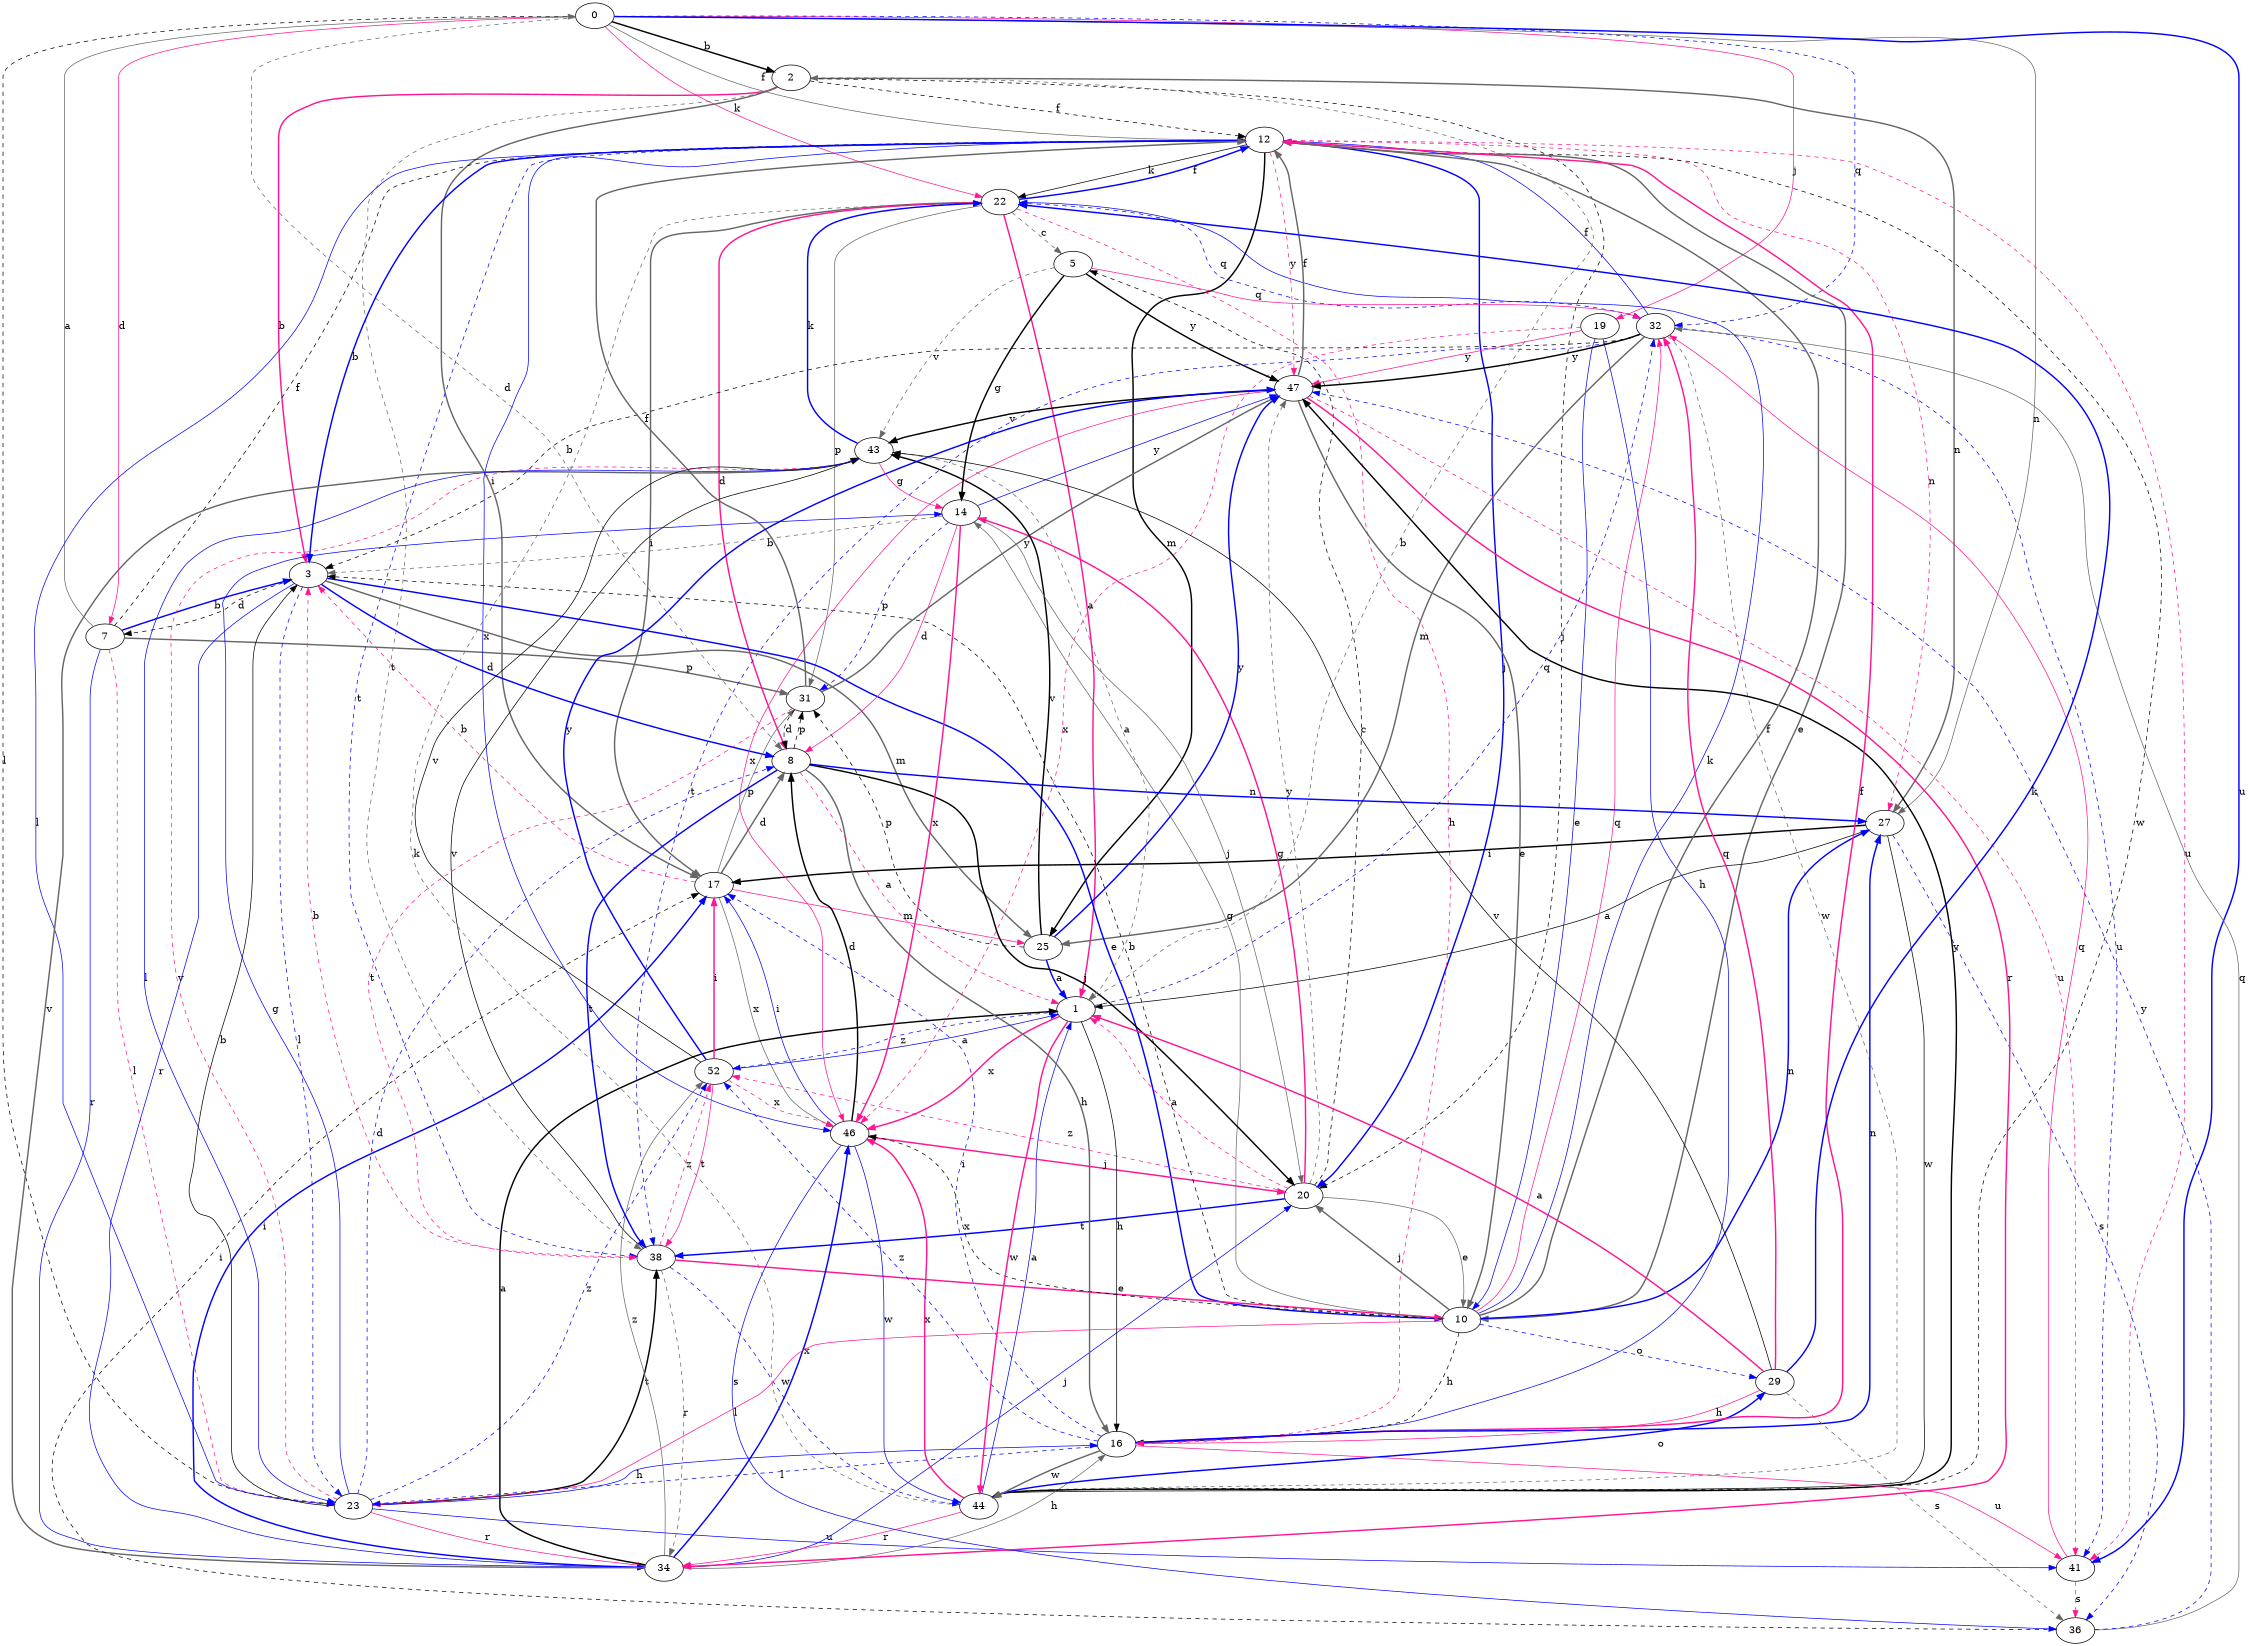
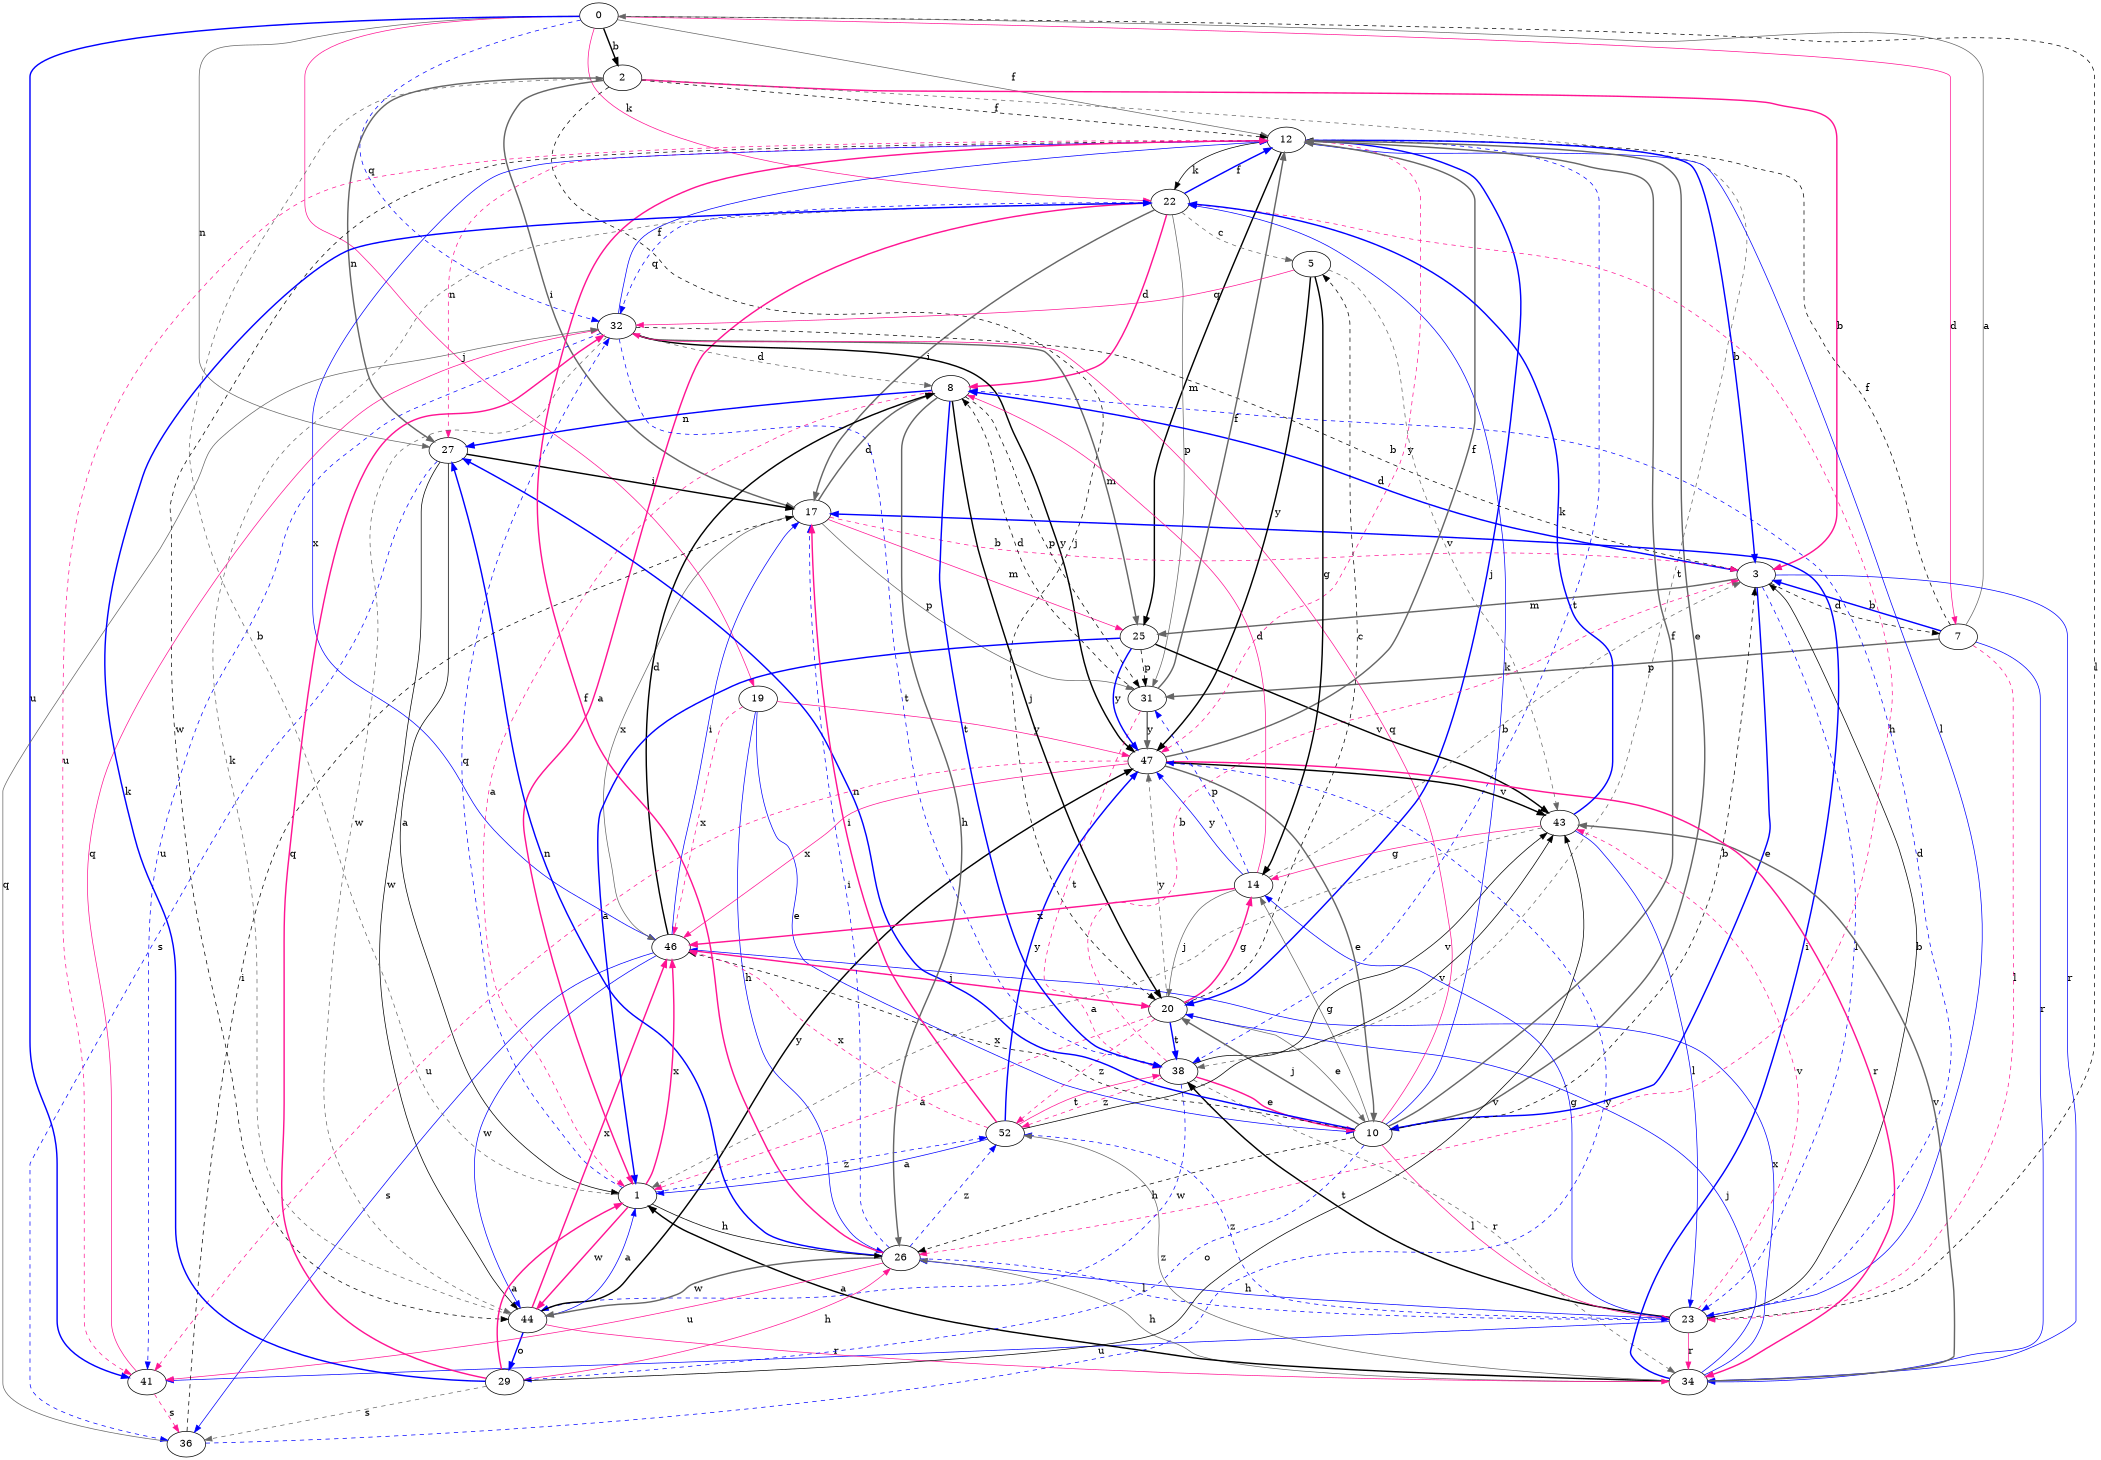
edge "0" -> "8": now "32" -> "8"
edge "34" -> "46": style bold -> solid
node "16": label "16" -> "26"
